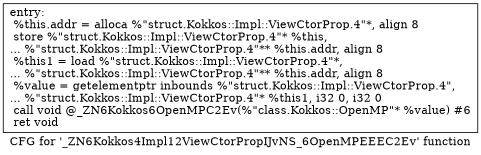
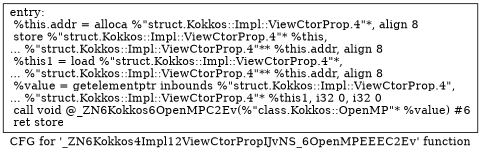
node "entry:": text "ret void" -> "ret store"
